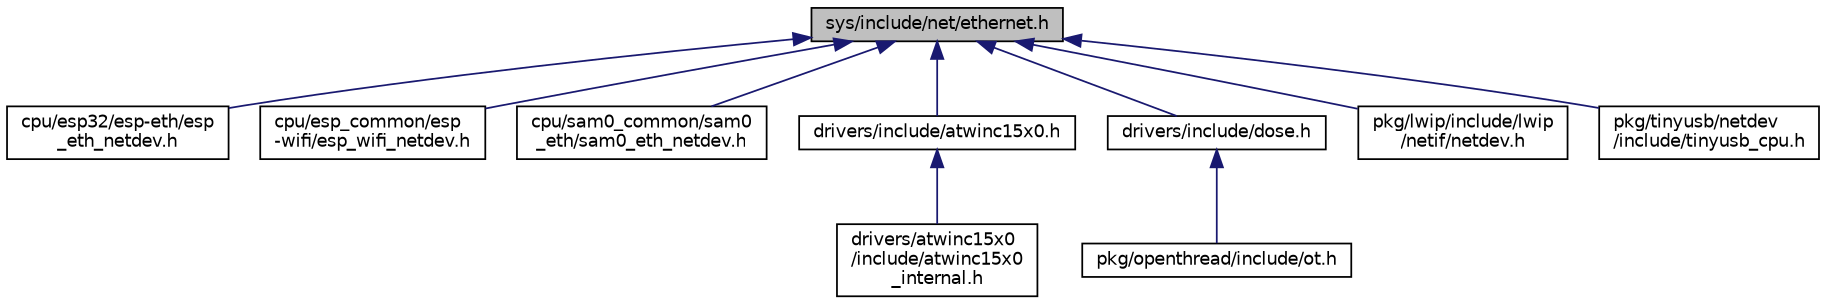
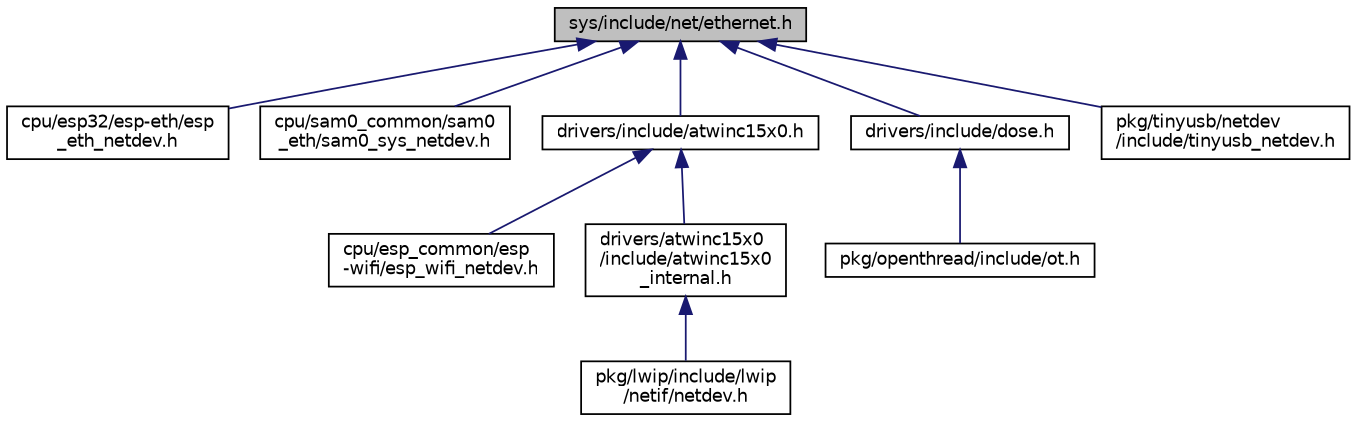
edge "cpu/esp_common/esp -wifi/esp_wifi_netdev.h" -> "sys/include/net/ethernet.h": now "cpu/esp_common/esp -wifi/esp_wifi_netdev.h" -> "drivers/include/atwinc15x0.h"
edge "pkg/lwip/include/lwip /netif/netdev.h" -> "sys/include/net/ethernet.h": now "pkg/lwip/include/lwip /netif/netdev.h" -> "drivers/atwinc15x0 /include/atwinc15x0 _internal.h"
node "cpu/sam0_common/sam0 _eth/sam0_eth_netdev.h": label "cpu/sam0_common/sam0 _eth/sam0_eth_netdev.h" -> "cpu/sam0_common/sam0 _eth/sam0_sys_netdev.h"
node "pkg/tinyusb/netdev /include/tinyusb_cpu.h": label "pkg/tinyusb/netdev /include/tinyusb_cpu.h" -> "pkg/tinyusb/netdev /include/tinyusb_netdev.h"
